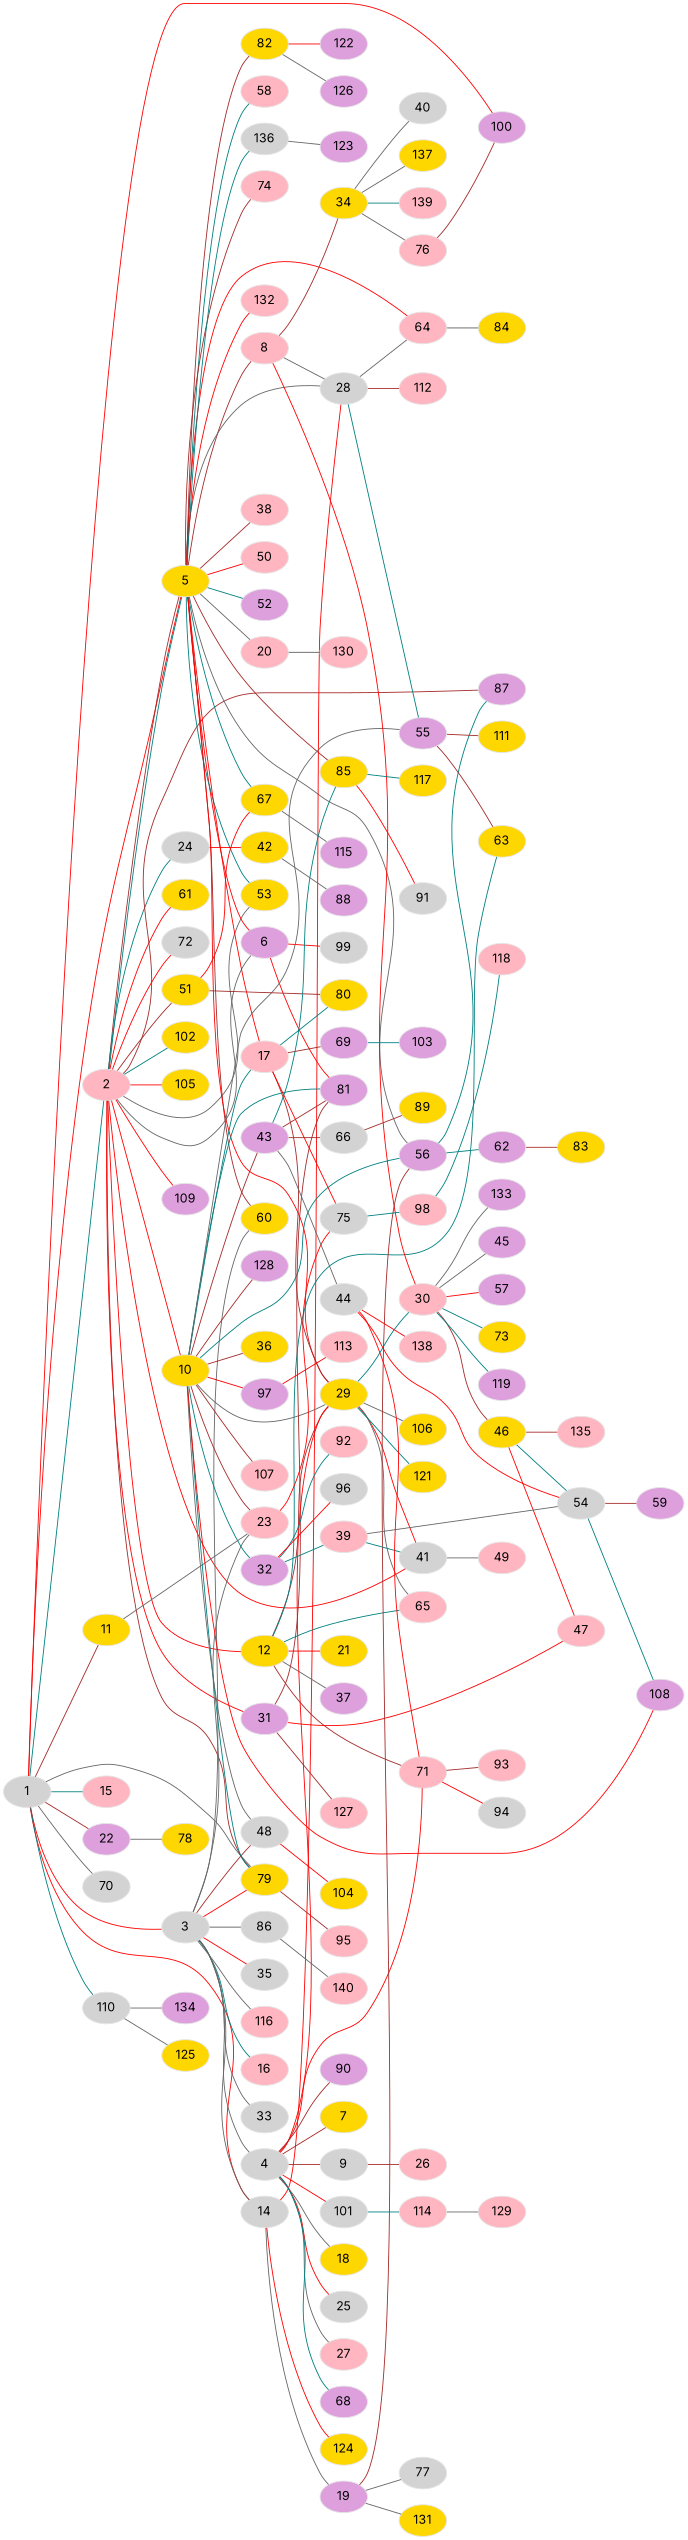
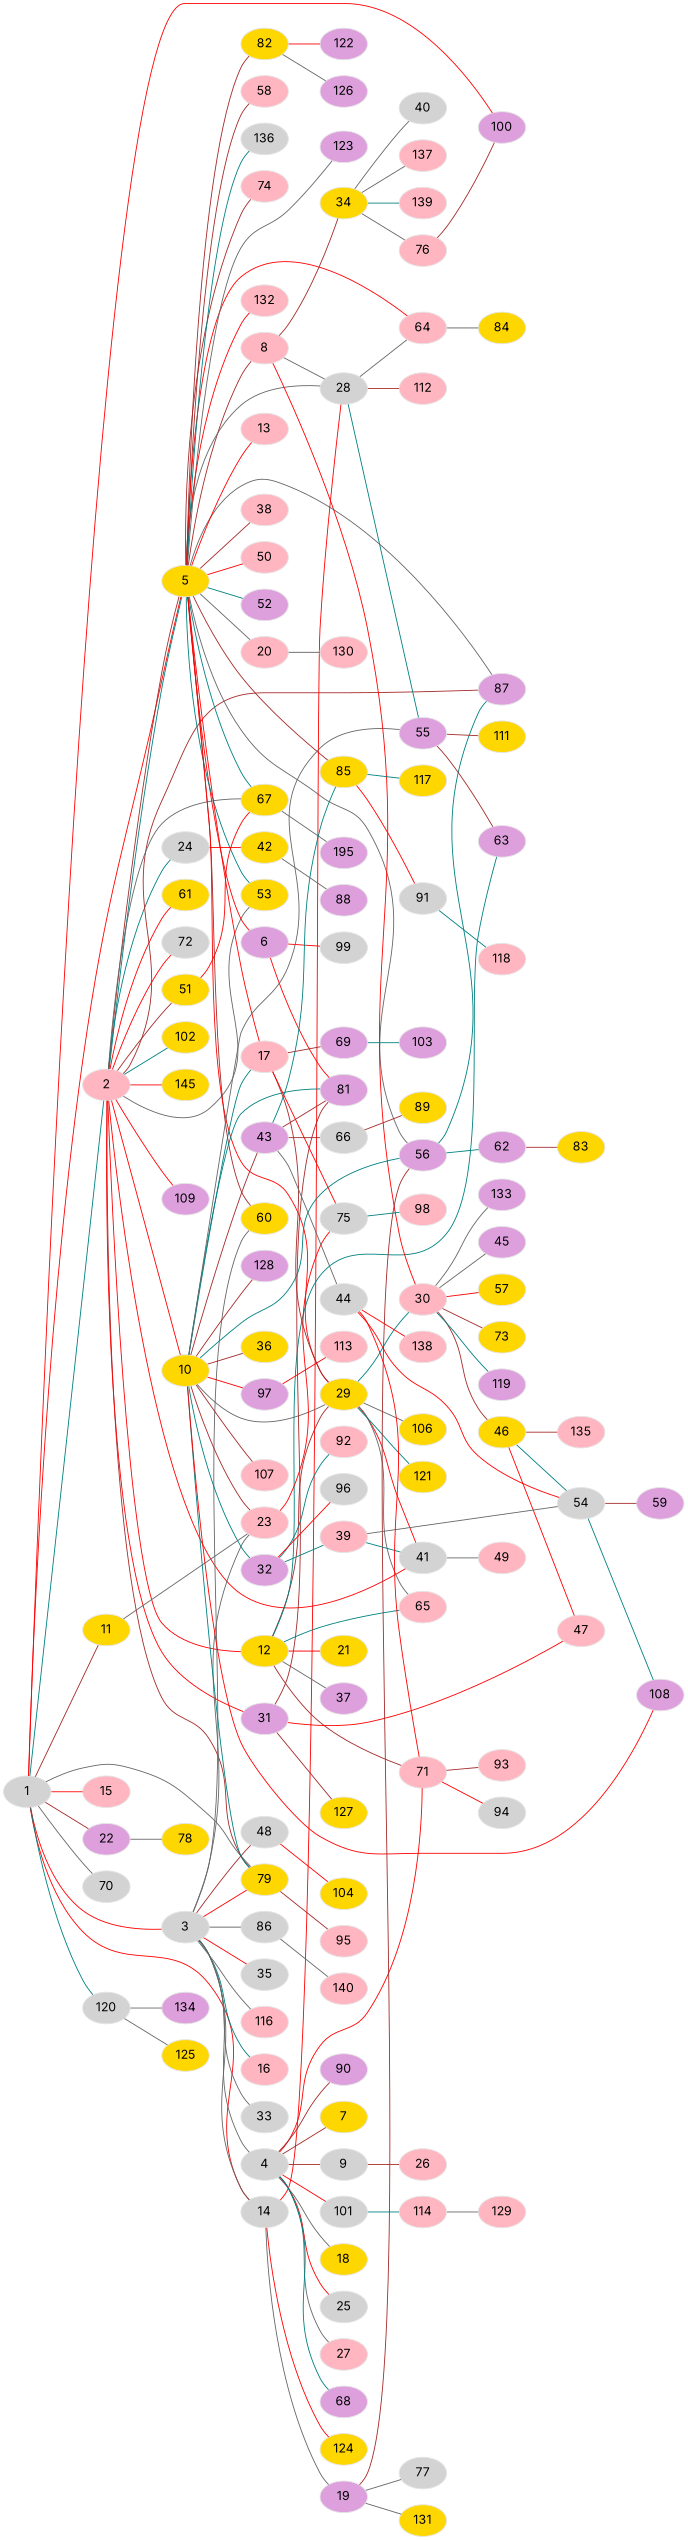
edge "136" -- "123": now "5" -- "123"
node "137": fillcolor gold -> lightpink
edge "58" -- "5": color teal -> brown
node "13": added
edge "5" -- "87": added
node "63": fillcolor gold -> plum
node "115": label "115" -> "195"
node "80": removed
edge "118" -- "98": now "118" -- "91"
node "105": label "105" -> "145"
edge "6" -- "2": now "67" -- "2"
node "57": fillcolor plum -> gold
edge "30" -- "73": color teal -> brown
edge "10" -- "48": removed
edge "29" -- "4": removed
edge "1" -- "15": color teal -> red
node "127": fillcolor lightpink -> gold
node "110": label "110" -> "120"
